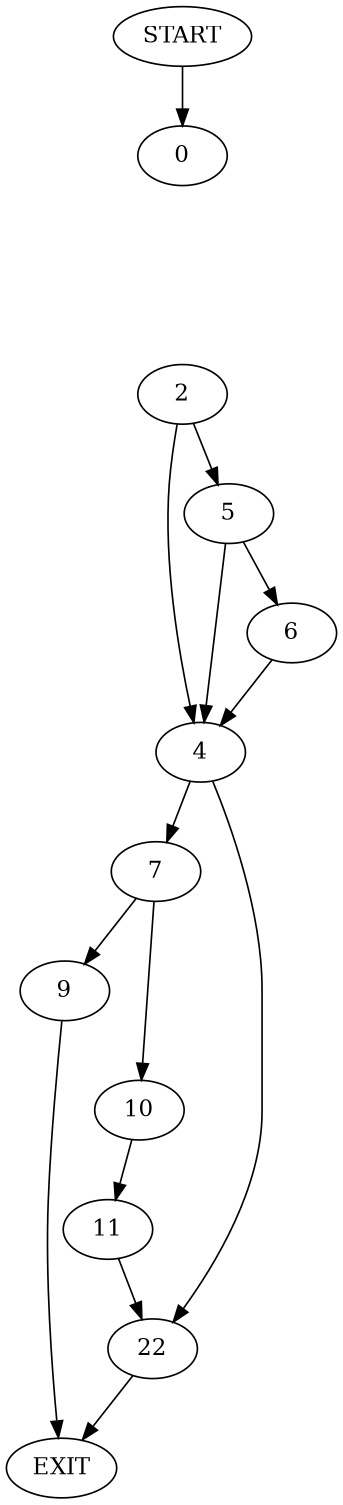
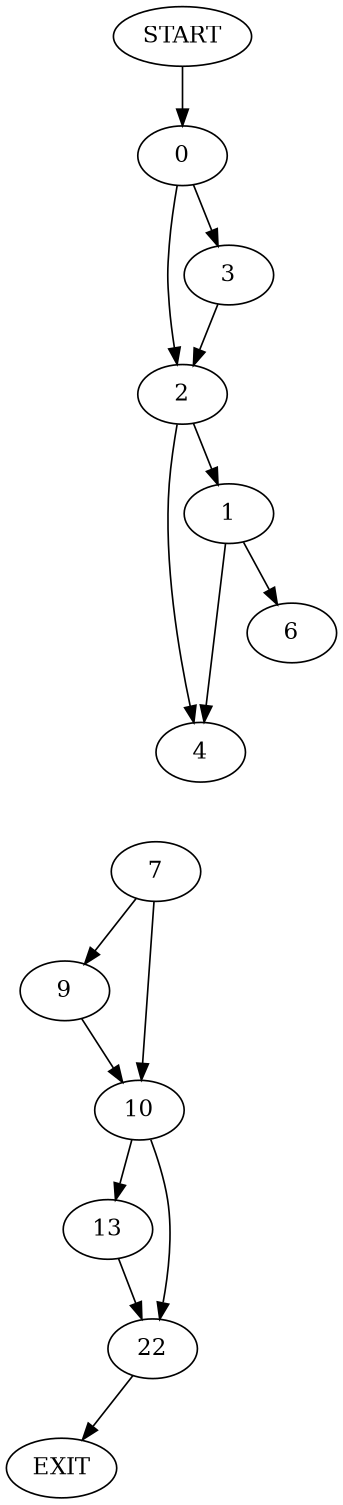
edge "0" -> "2": added
node "3": added
node "5": label "5" -> "1"
edge "6" -> "4": removed
edge "4" -> "7": removed
edge "4" -> "22": now "10" -> "22"
edge "9" -> "EXIT": now "9" -> "10"
node "11": label "11" -> "13"
